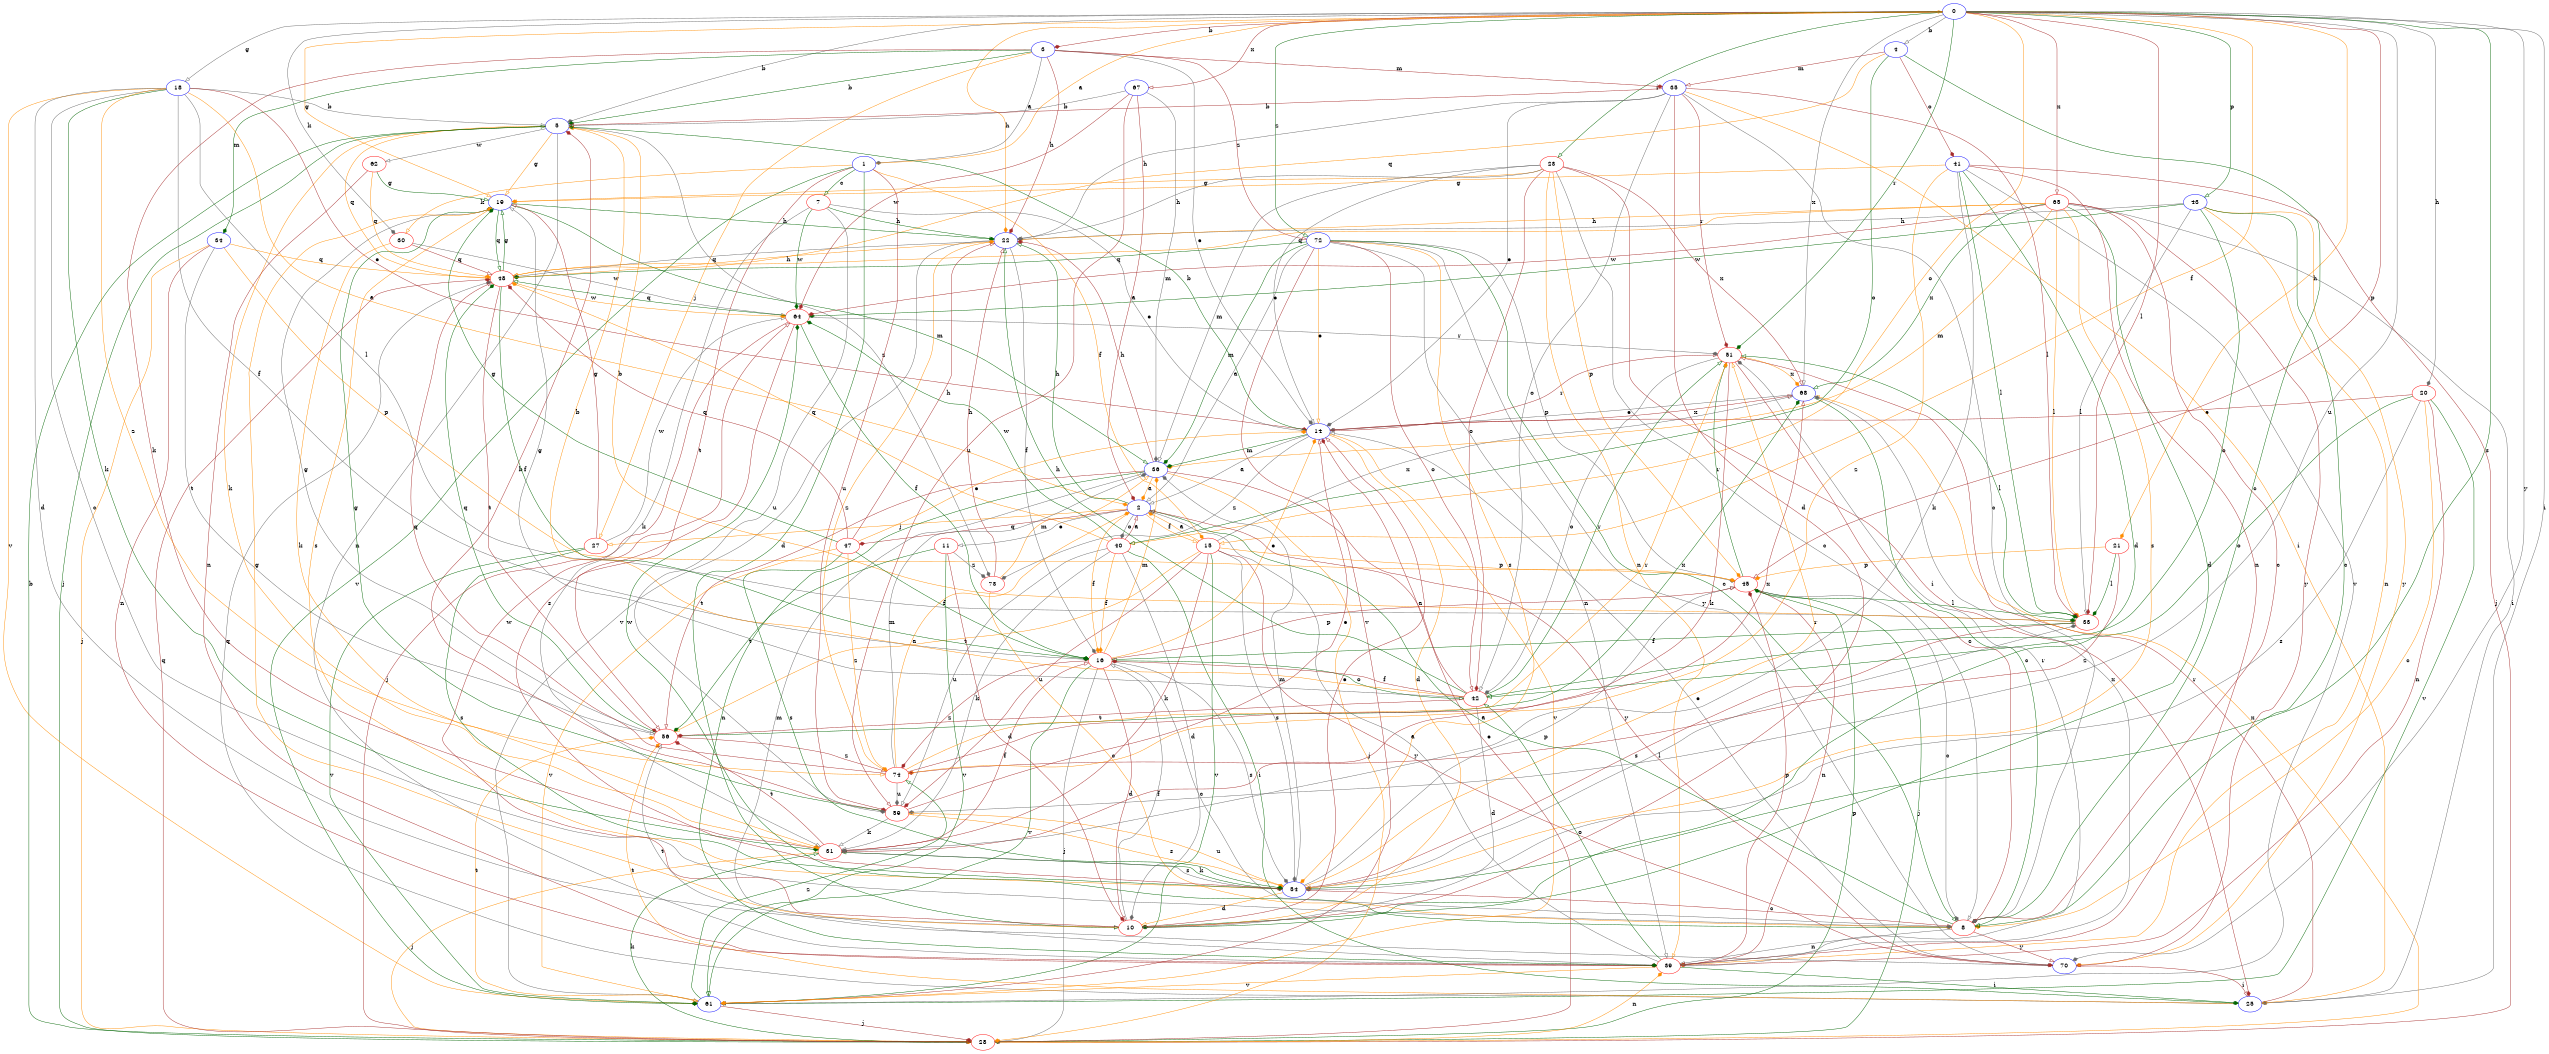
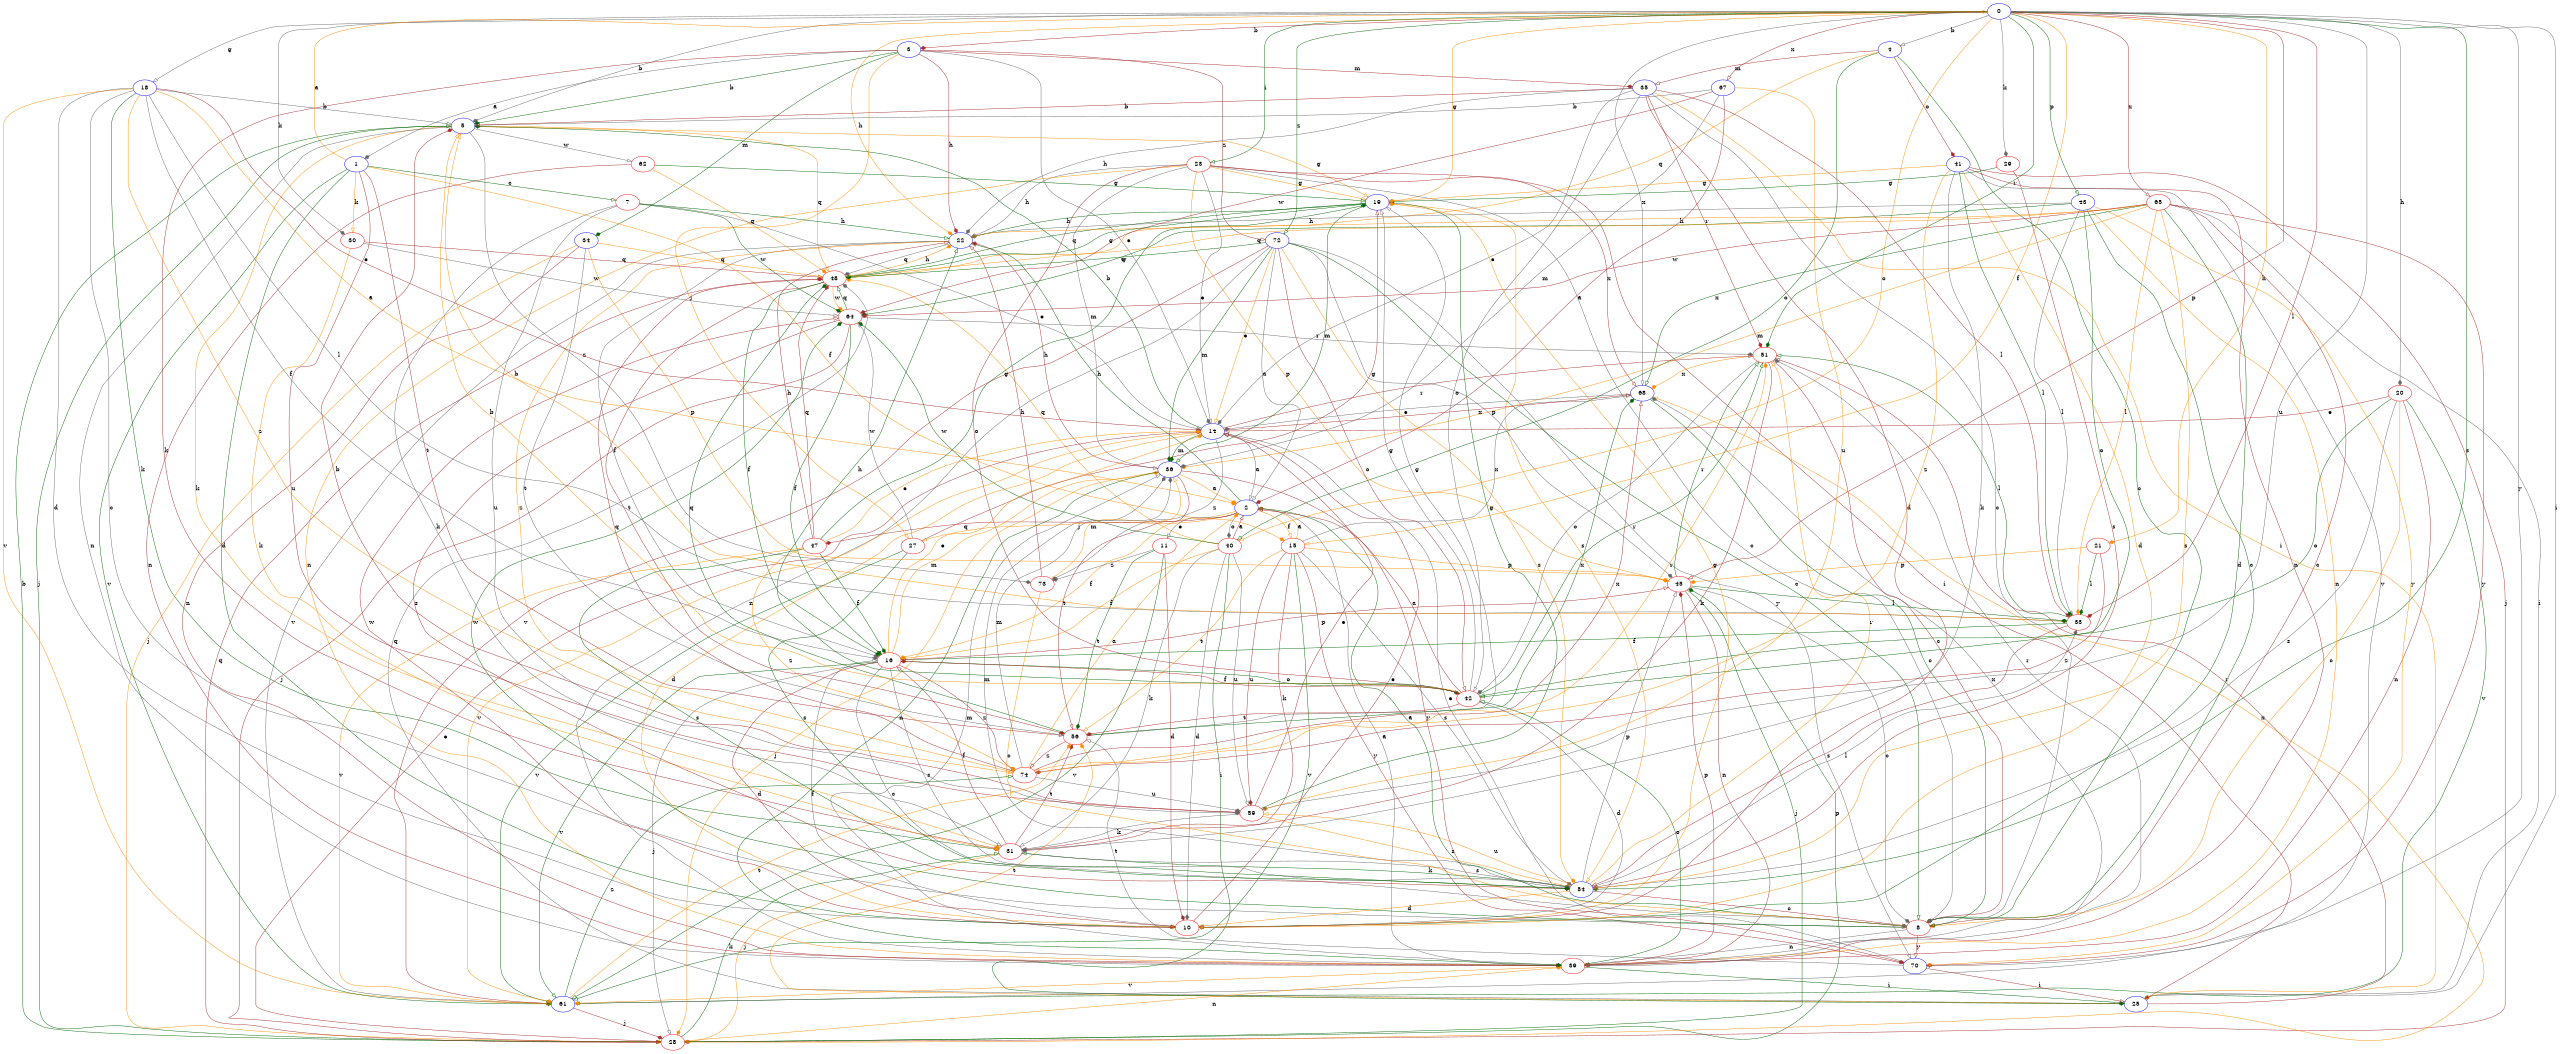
node "29": added
edge "67" -> "59": color brown -> darkorange
edge "41" -> "10": color darkgreen -> darkorange
